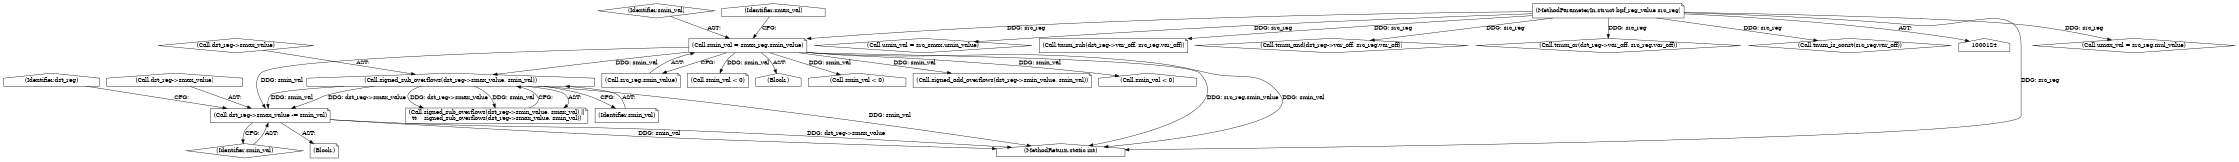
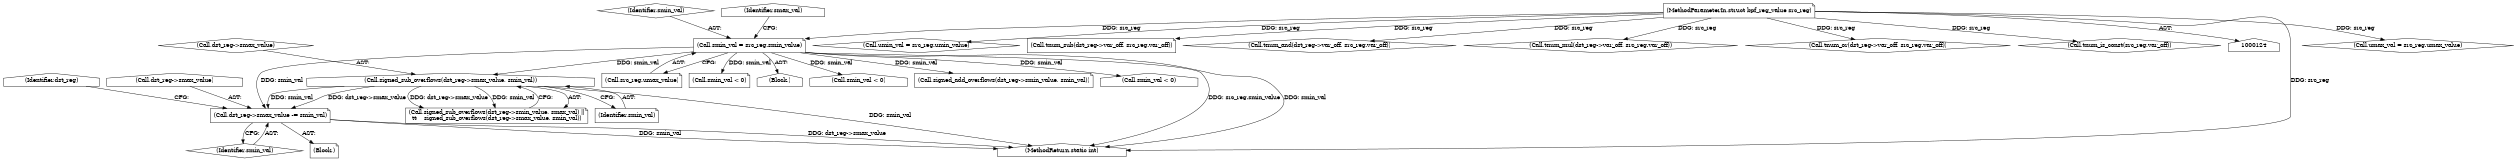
node "(Call,smin_val = smax_reg.smin_value)": label "(Call,smin_val = smax_reg.smin_value)" -> "(Call,smin_val = src_reg.smin_value)"
node "(Call,umin_val = src_smax.umin_value)": label "(Call,umin_val = src_smax.umin_value)" -> "(Call,umin_val = src_reg.umin_value)"
node "(Call,tnum_mul(dst_reg->var_off, src_reg.var_off))": added
node "(Call,umax_val = src_reg.mul_value)": label "(Call,umax_val = src_reg.mul_value)" -> "(Call,umax_val = src_reg.umax_value)"
node "(Call,src_reg.smin_value)": label "(Call,src_reg.smin_value)" -> "(Call,src_reg.umax_value)"
